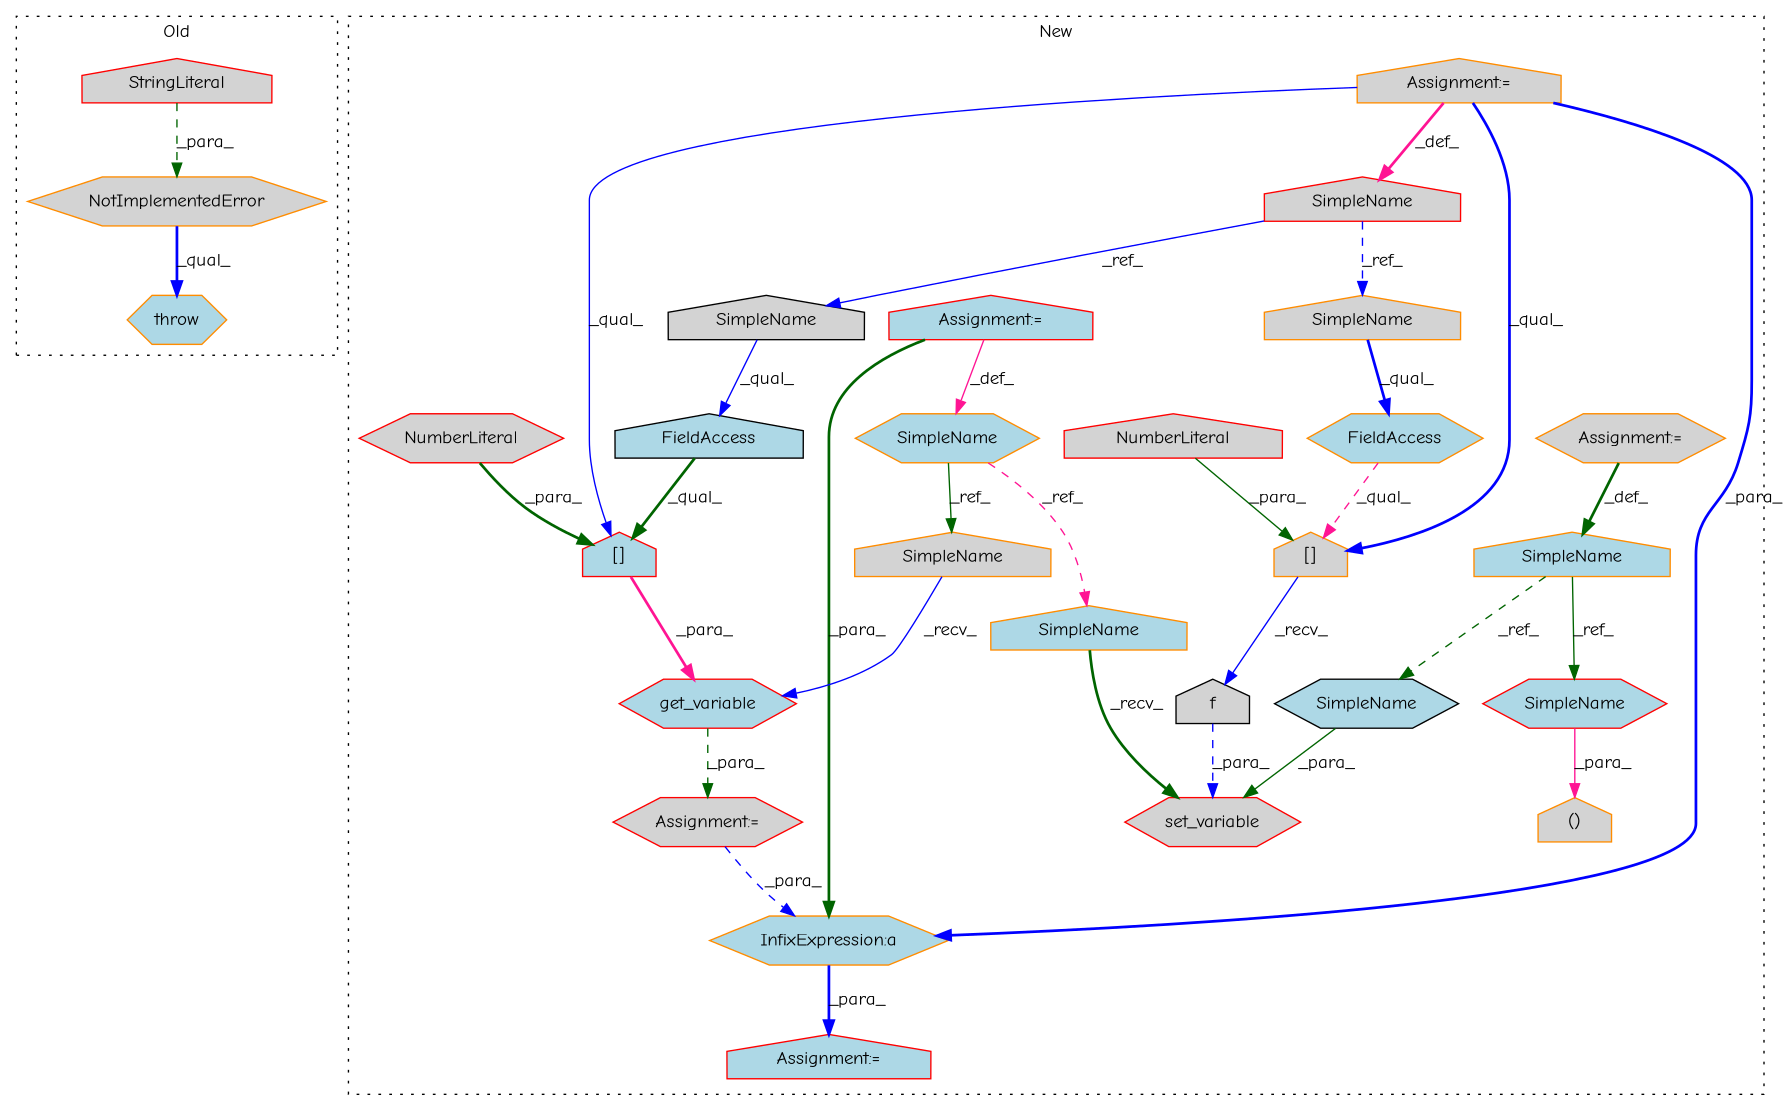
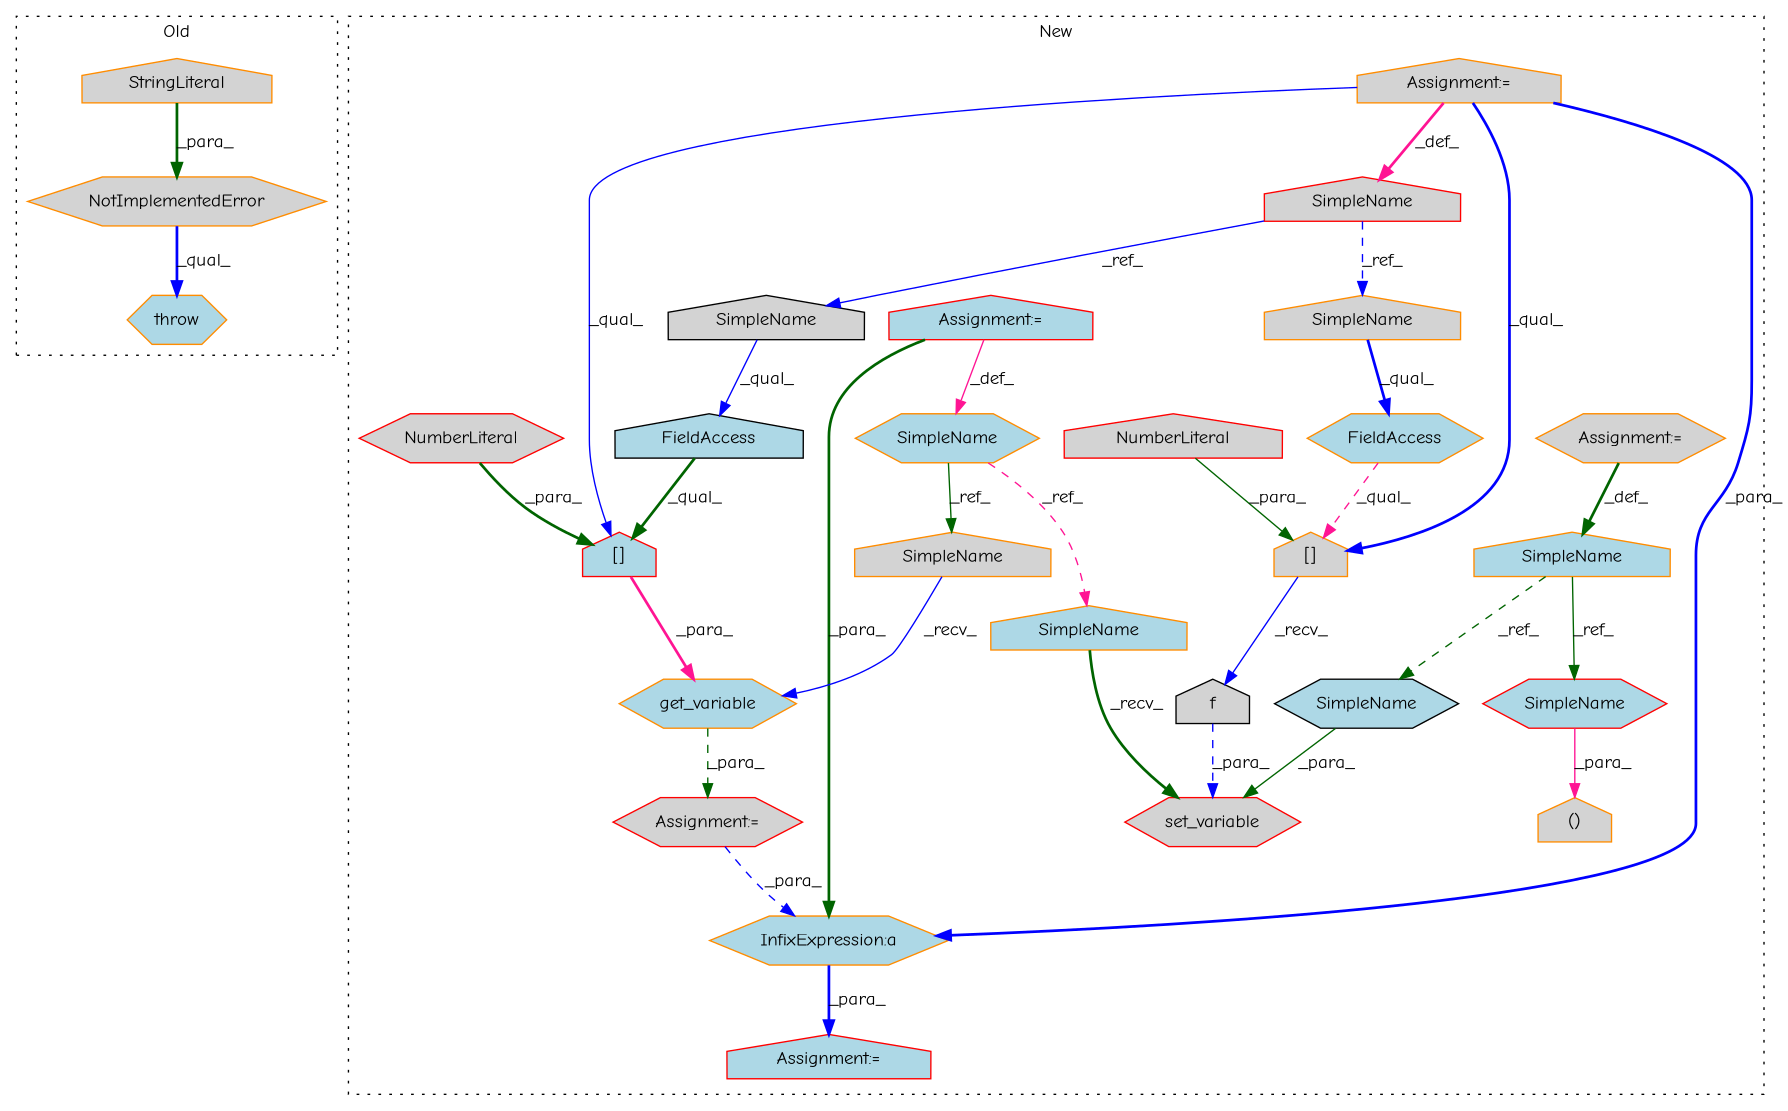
node "StringLiteral": color red -> darkorange
edge "StringLiteral" -> "NotImplementedError": style dashed -> bold
node "get_variable": color red -> darkorange
